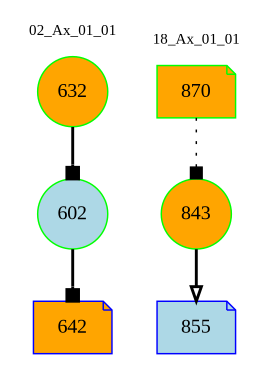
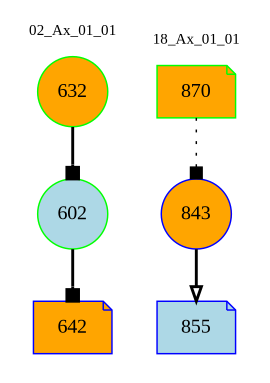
node "843": color green -> blue
